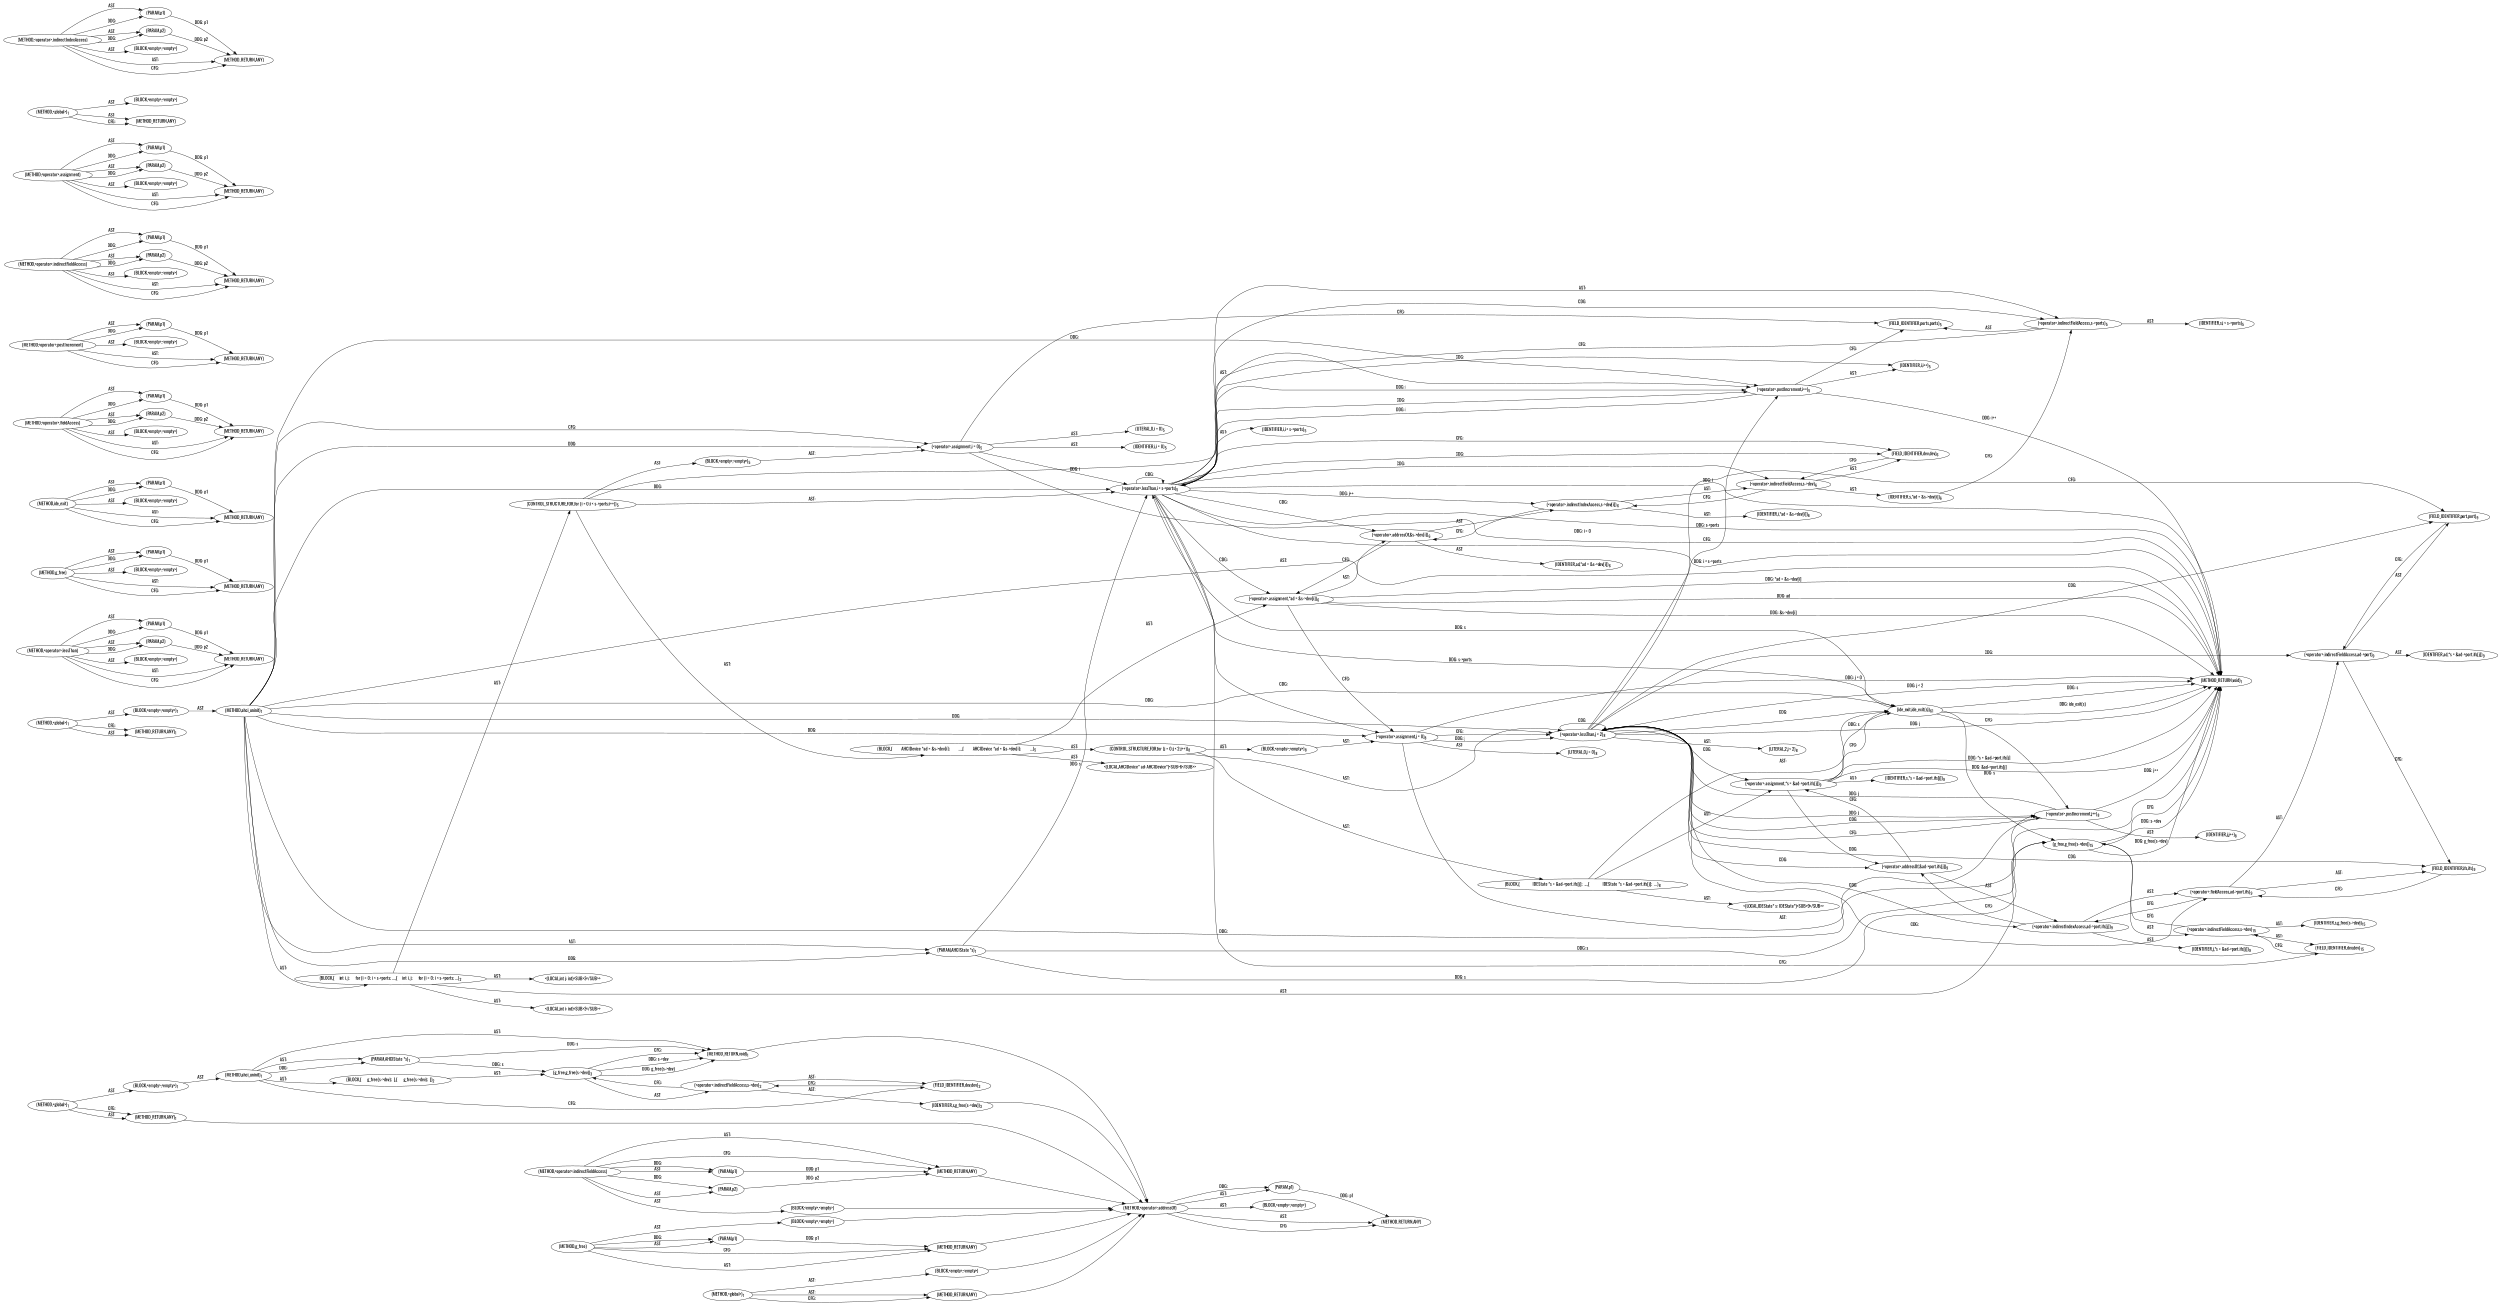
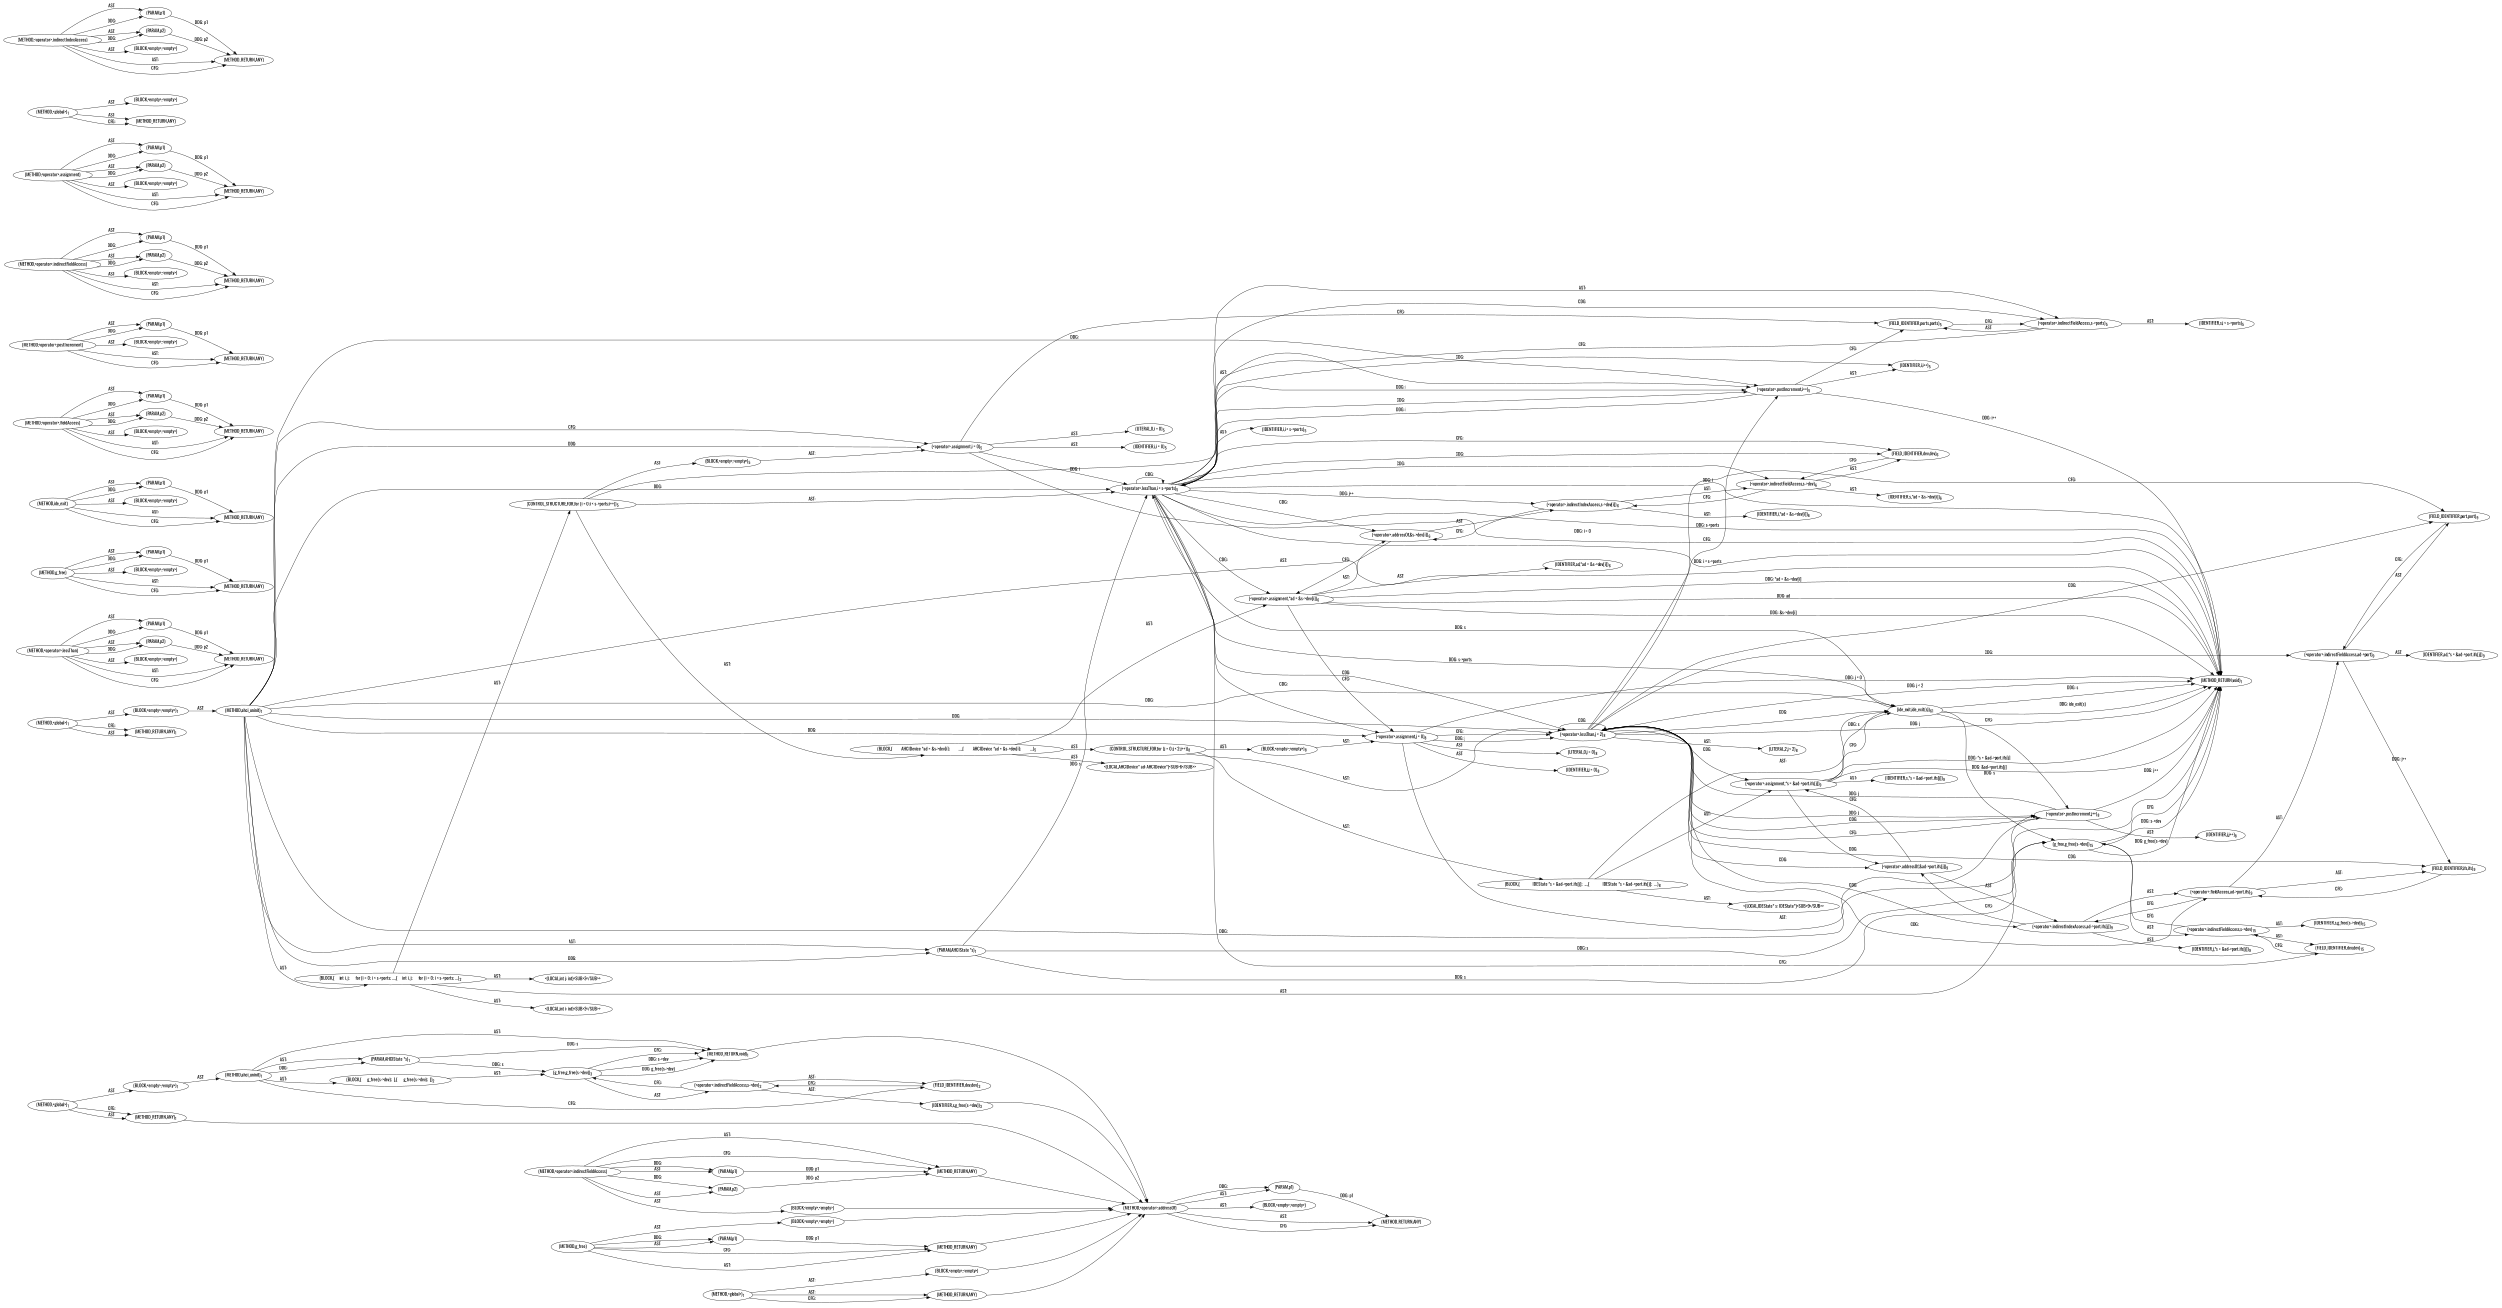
edge "(IDENTIFIER,s,*ad = &s->dev[i])" -> "(<operator>.indirectFieldAccess,s->ports)": now "(FIELD_IDENTIFIER,ports,ports)" -> "(<operator>.indirectFieldAccess,s->ports)"
edge "(<operator>.addressOf,&s->dev[i])" -> "(IDENTIFIER,ad,*ad = &s->dev[i])": now "(<operator>.assignment,*ad = &s->dev[i])" -> "(IDENTIFIER,ad,*ad = &s->dev[i])"
edge "(<operator>.lessThan,i < s->ports)" -> "(<operator>.lessThan,j < 2)": added, label "CDG:"
edge "(<operator>.indirectFieldAccess,ad->port)" -> "(FIELD_IDENTIFIER,ifs,ifs)": label "CFG: " -> "DDG: j++"
node "(IDENTIFIER,j,j = 0)": added
